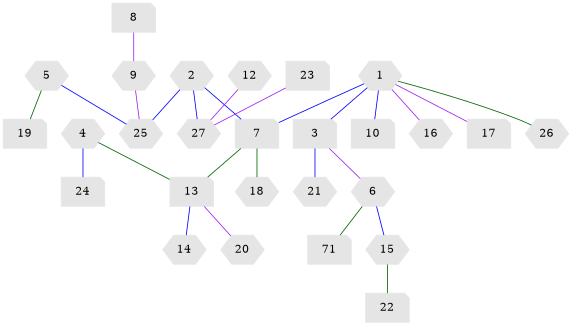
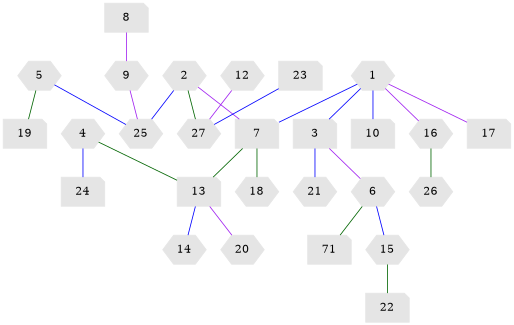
edge "2" -- "7": color blue -> purple
edge "1" -- "26": now "16" -- "26"
edge "2" -- "27": color blue -> darkgreen
edge "23" -- "27": color purple -> blue
